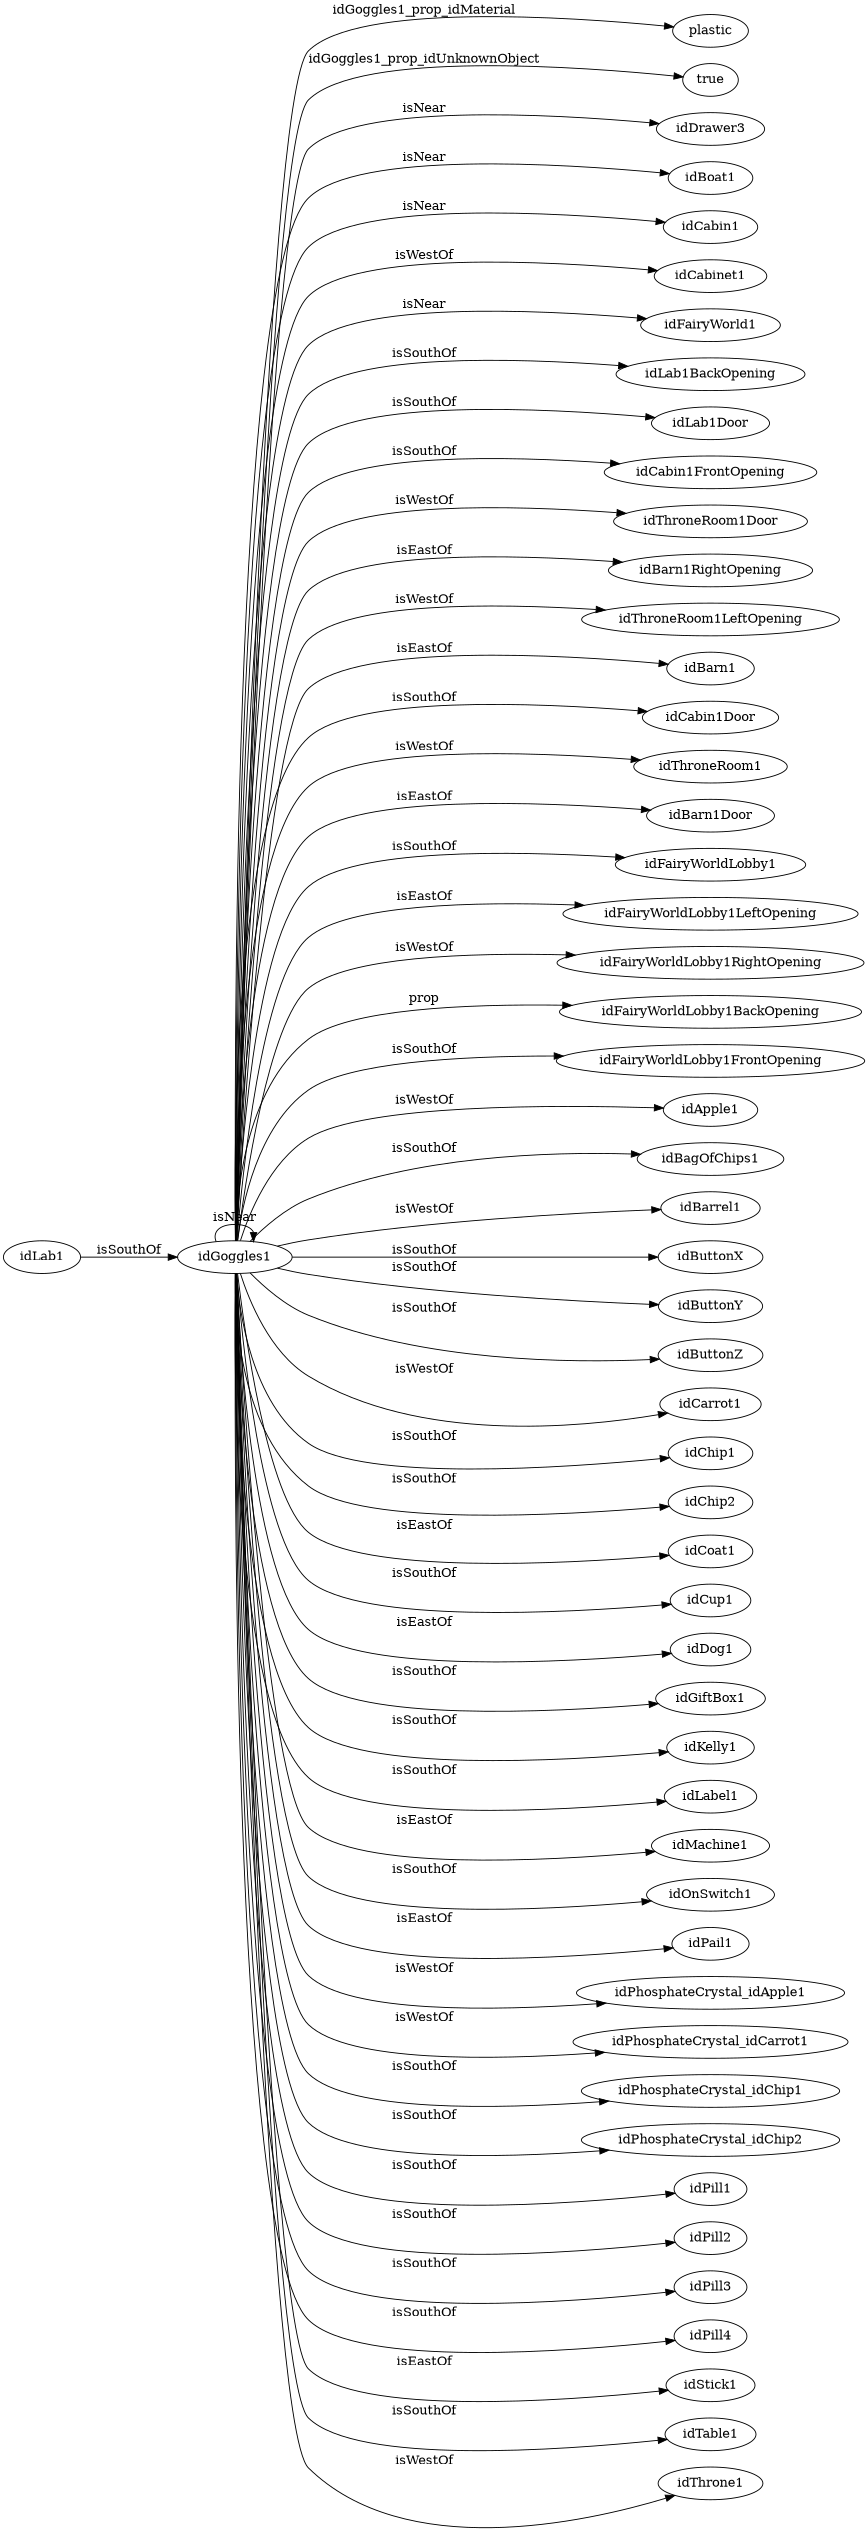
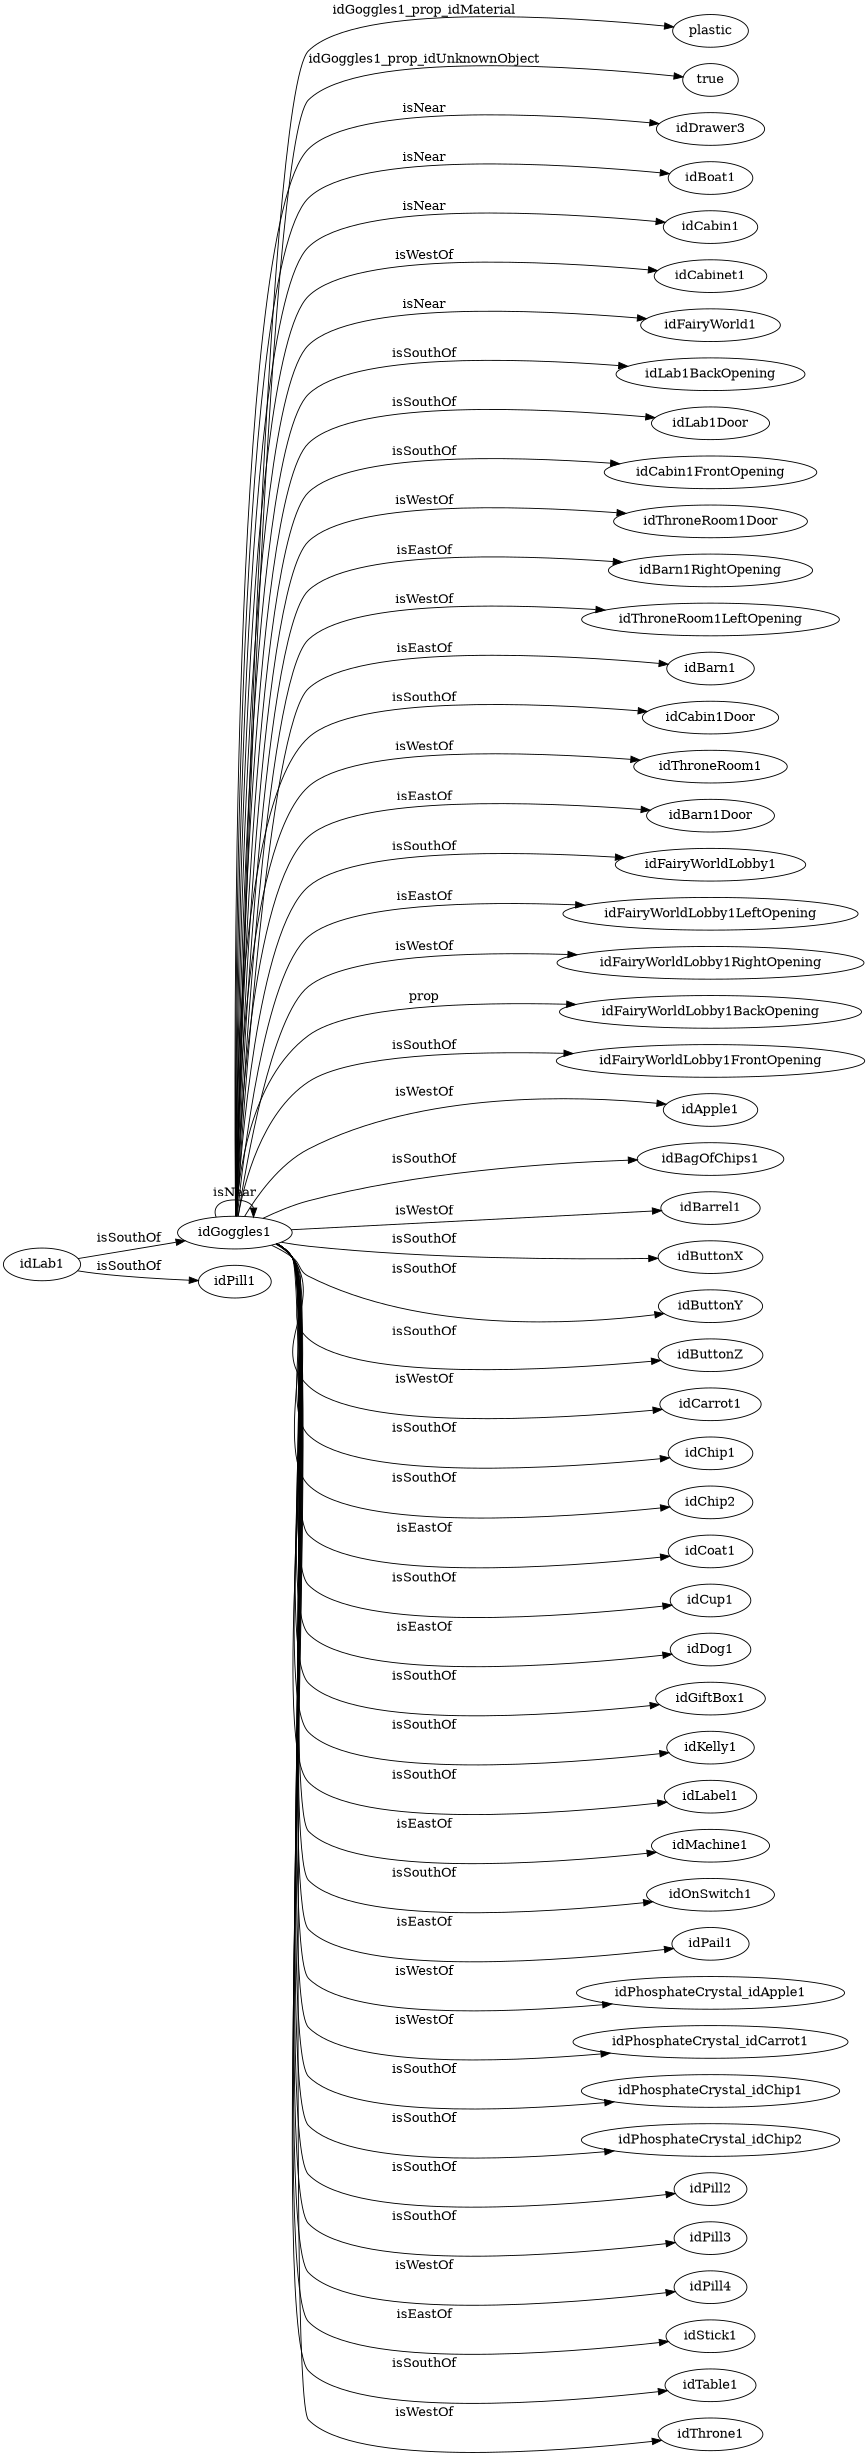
edge "idGoggles1" -> "idPill1": now "idLab1" -> "idPill1"
edge "idGoggles1" -> "idPill4": label "isSouthOf" -> "isWestOf"
